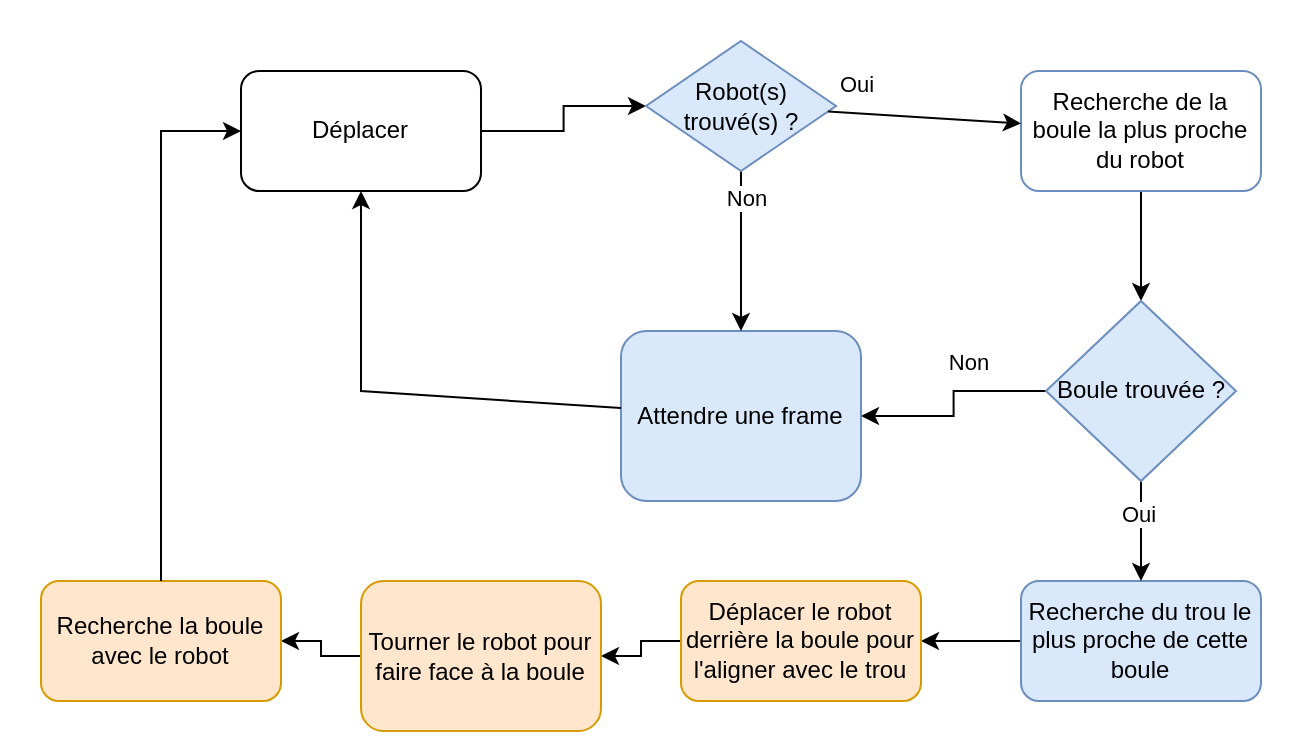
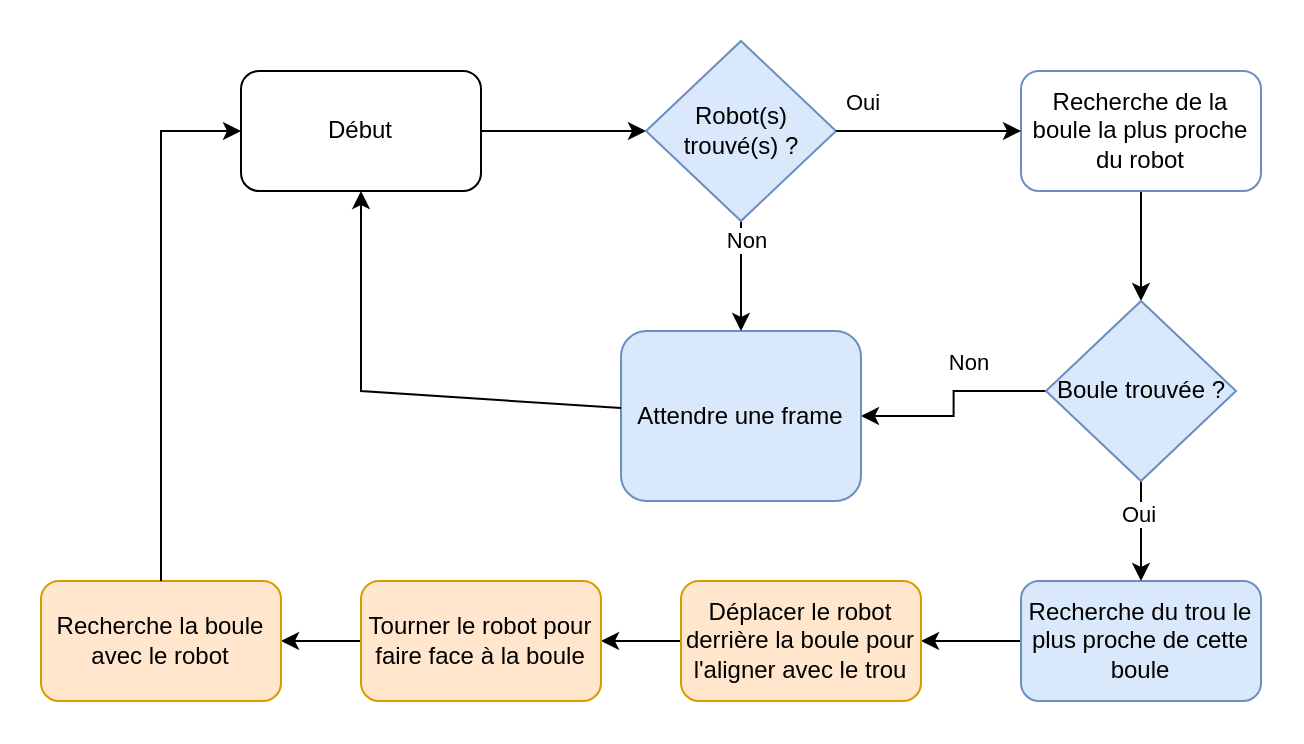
node "Robot(s) trouvé(s) ?": size 190x130 -> 190x180
node "Déplacer": label "Déplacer" -> "Début"
node "Tourner le robot pour faire face à la boule": size 240x150 -> 240x120
